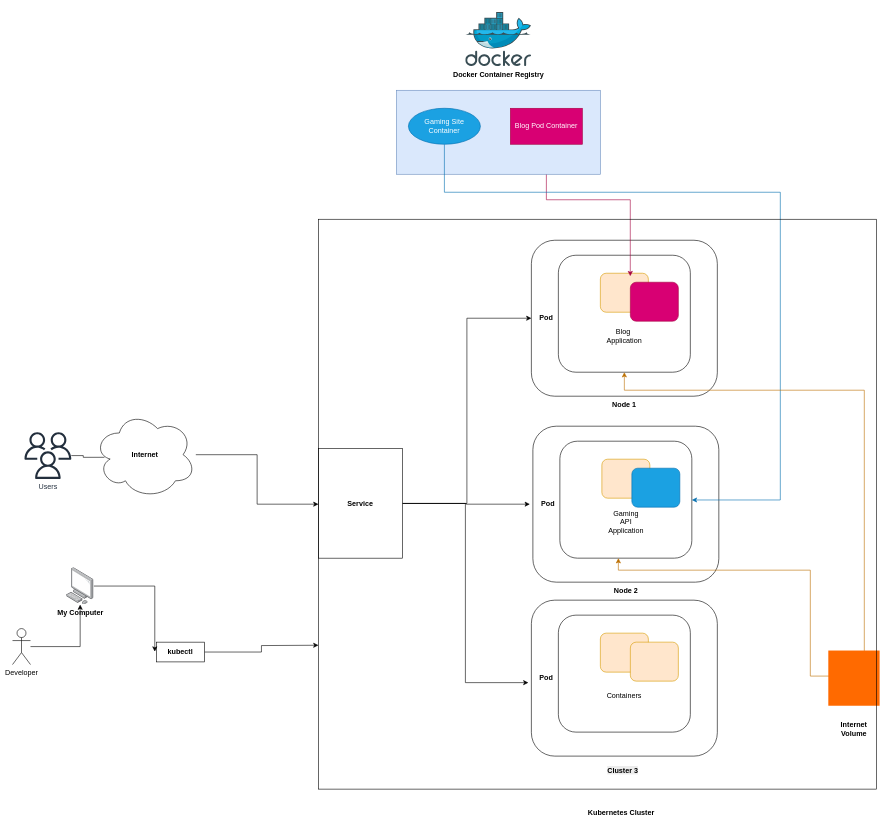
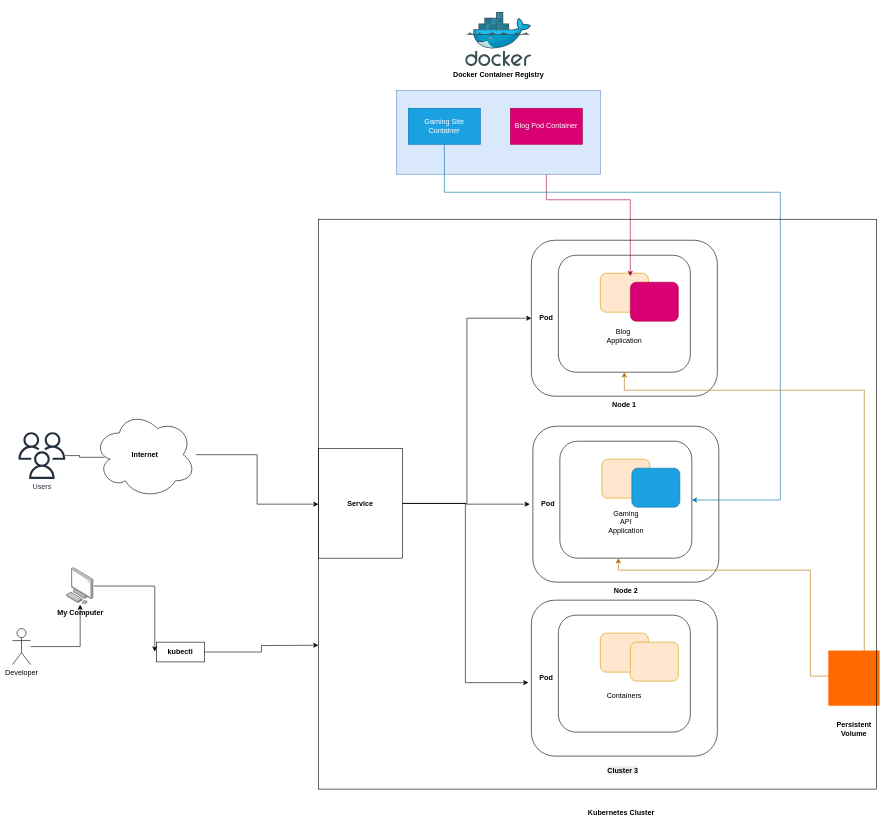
node "Gaming Site Container": shape ellipse -> rectangle
node "Users": moved (48, 456) -> (42, 456)
node "Internet Volume": label "Internet Volume" -> "Persistent Volume"
